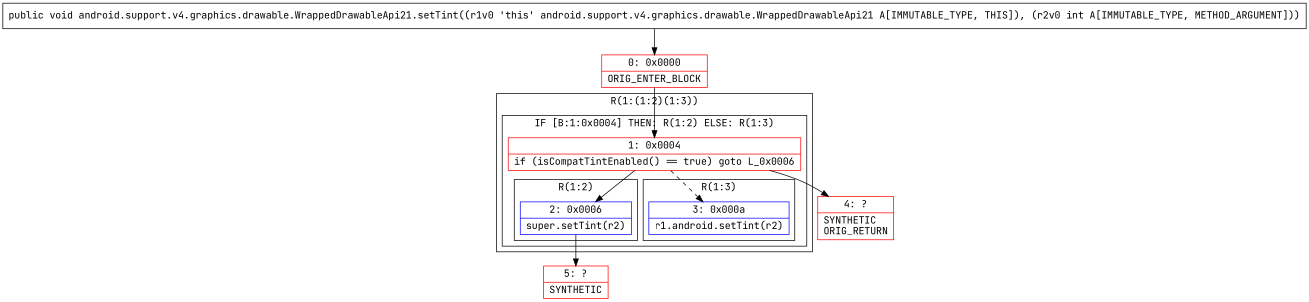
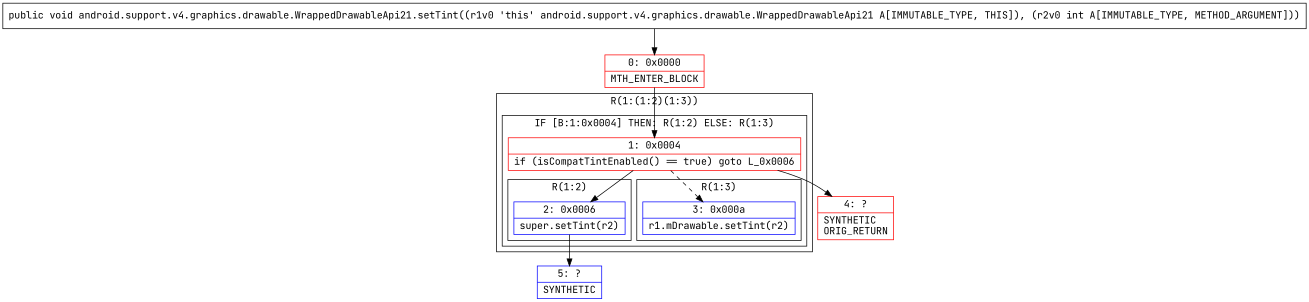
node "0: 0x0000": text "ORIG_ENTER_BLOCK" -> "MTH_ENTER_BLOCK"
node "3: 0x000a": text "r1.android.setTint(r2)" -> "r1.mDrawable.setTint(r2)"
node "5: ?": color red -> blue
